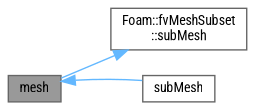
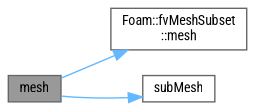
node "Foam::fvMeshSubset ::subMesh": label "Foam::fvMeshSubset ::subMesh" -> "Foam::fvMeshSubset ::mesh"
edge "subMesh" -> "mesh": reversed
